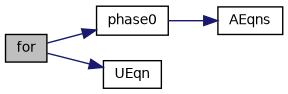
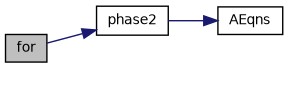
node "phase0": label "phase0" -> "phase2"
node "UEqn": removed
